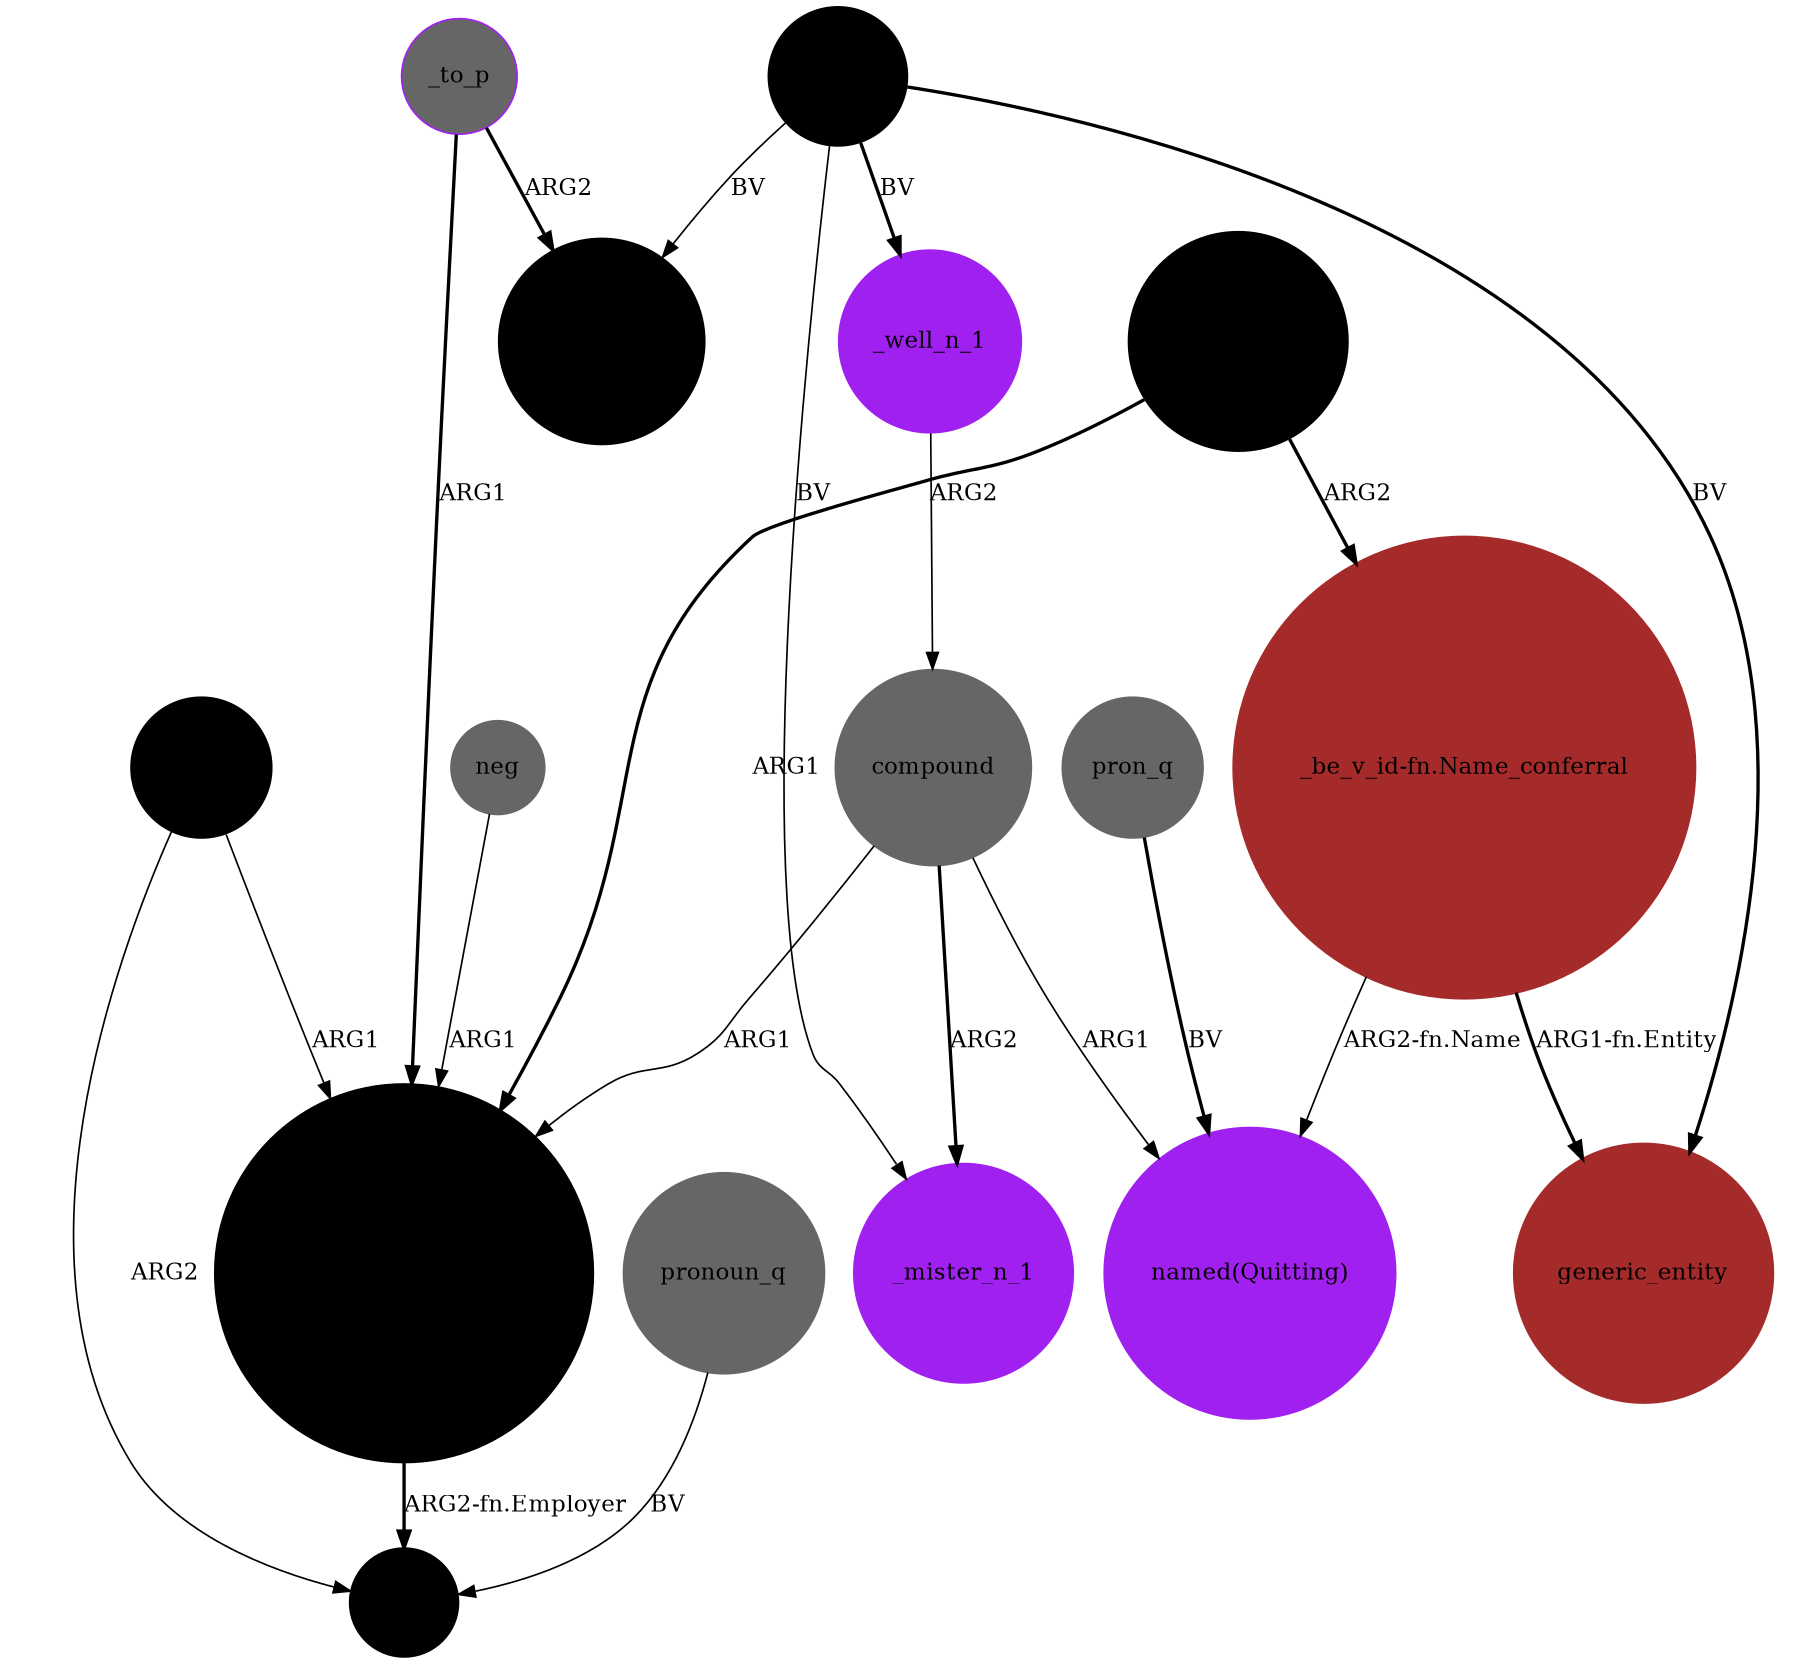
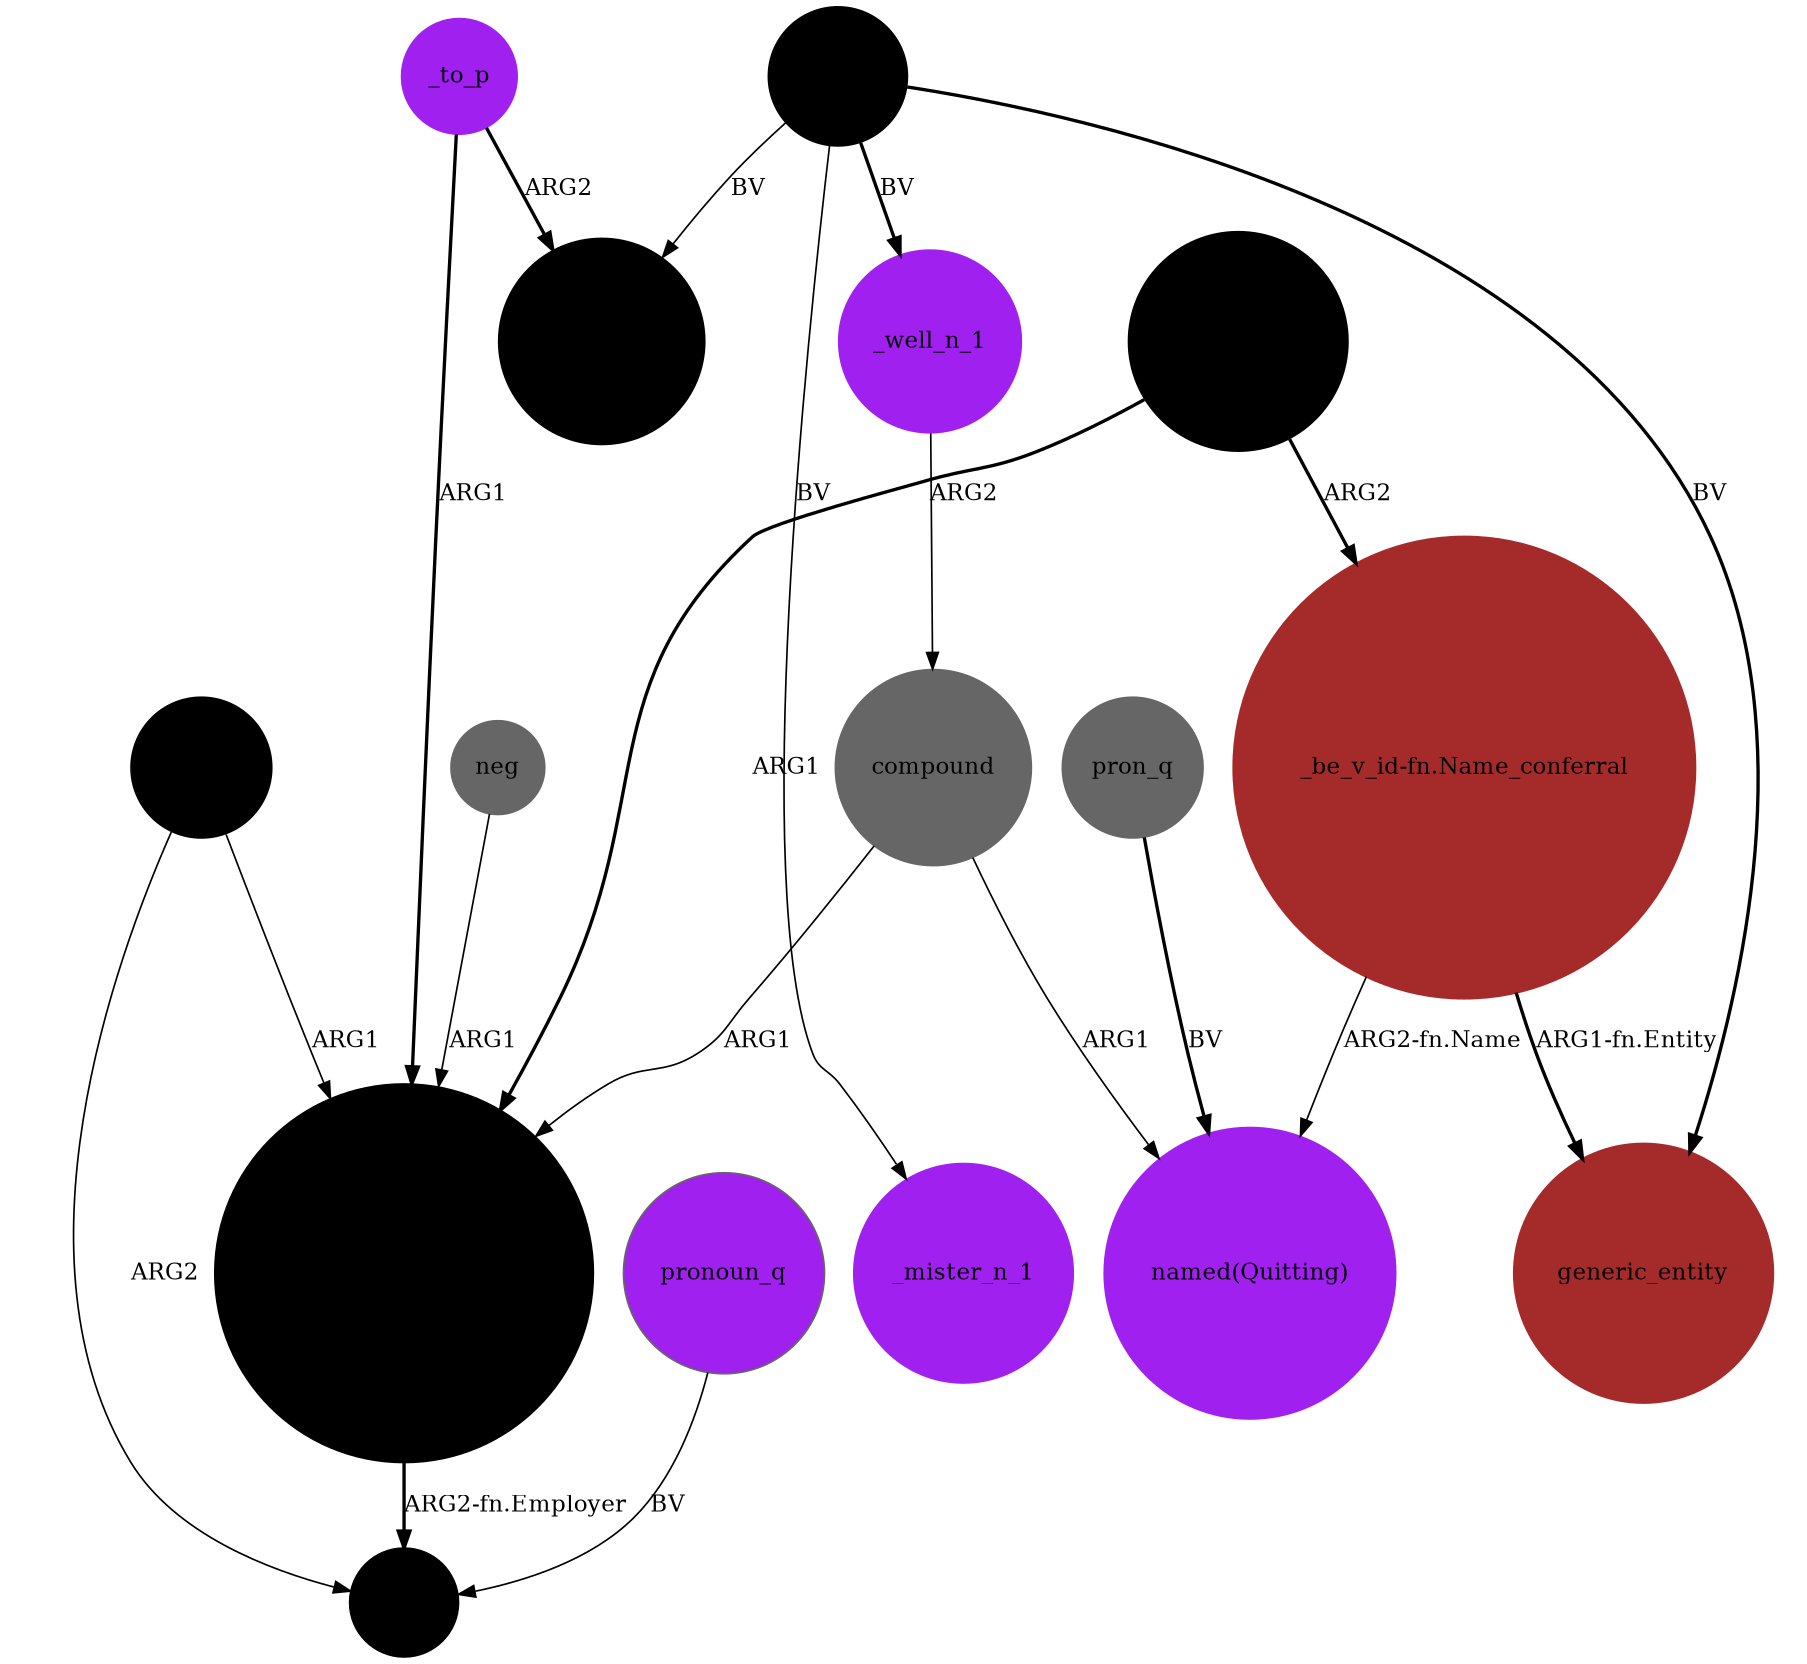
node "_to_p": fillcolor gray40 -> purple
edge "compound" -> "_mister_n_1": removed, label "ARG2"
node "pronoun_q": fillcolor gray40 -> purple
